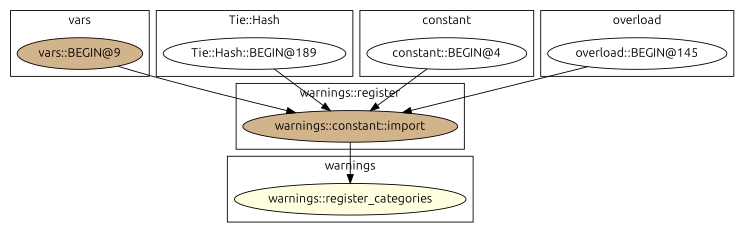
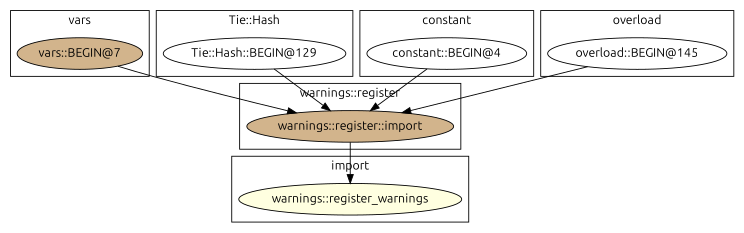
node "vars::BEGIN@9": label "vars::BEGIN@9" -> "vars::BEGIN@7"
node "Tie::Hash::BEGIN@189": label "Tie::Hash::BEGIN@189" -> "Tie::Hash::BEGIN@129"
node "warnings::constant::import": label "warnings::constant::import" -> "warnings::register::import"
cluster "warnings": label "warnings" -> "import"
node "warnings::register_categories": label "warnings::register_categories" -> "warnings::register_warnings"
